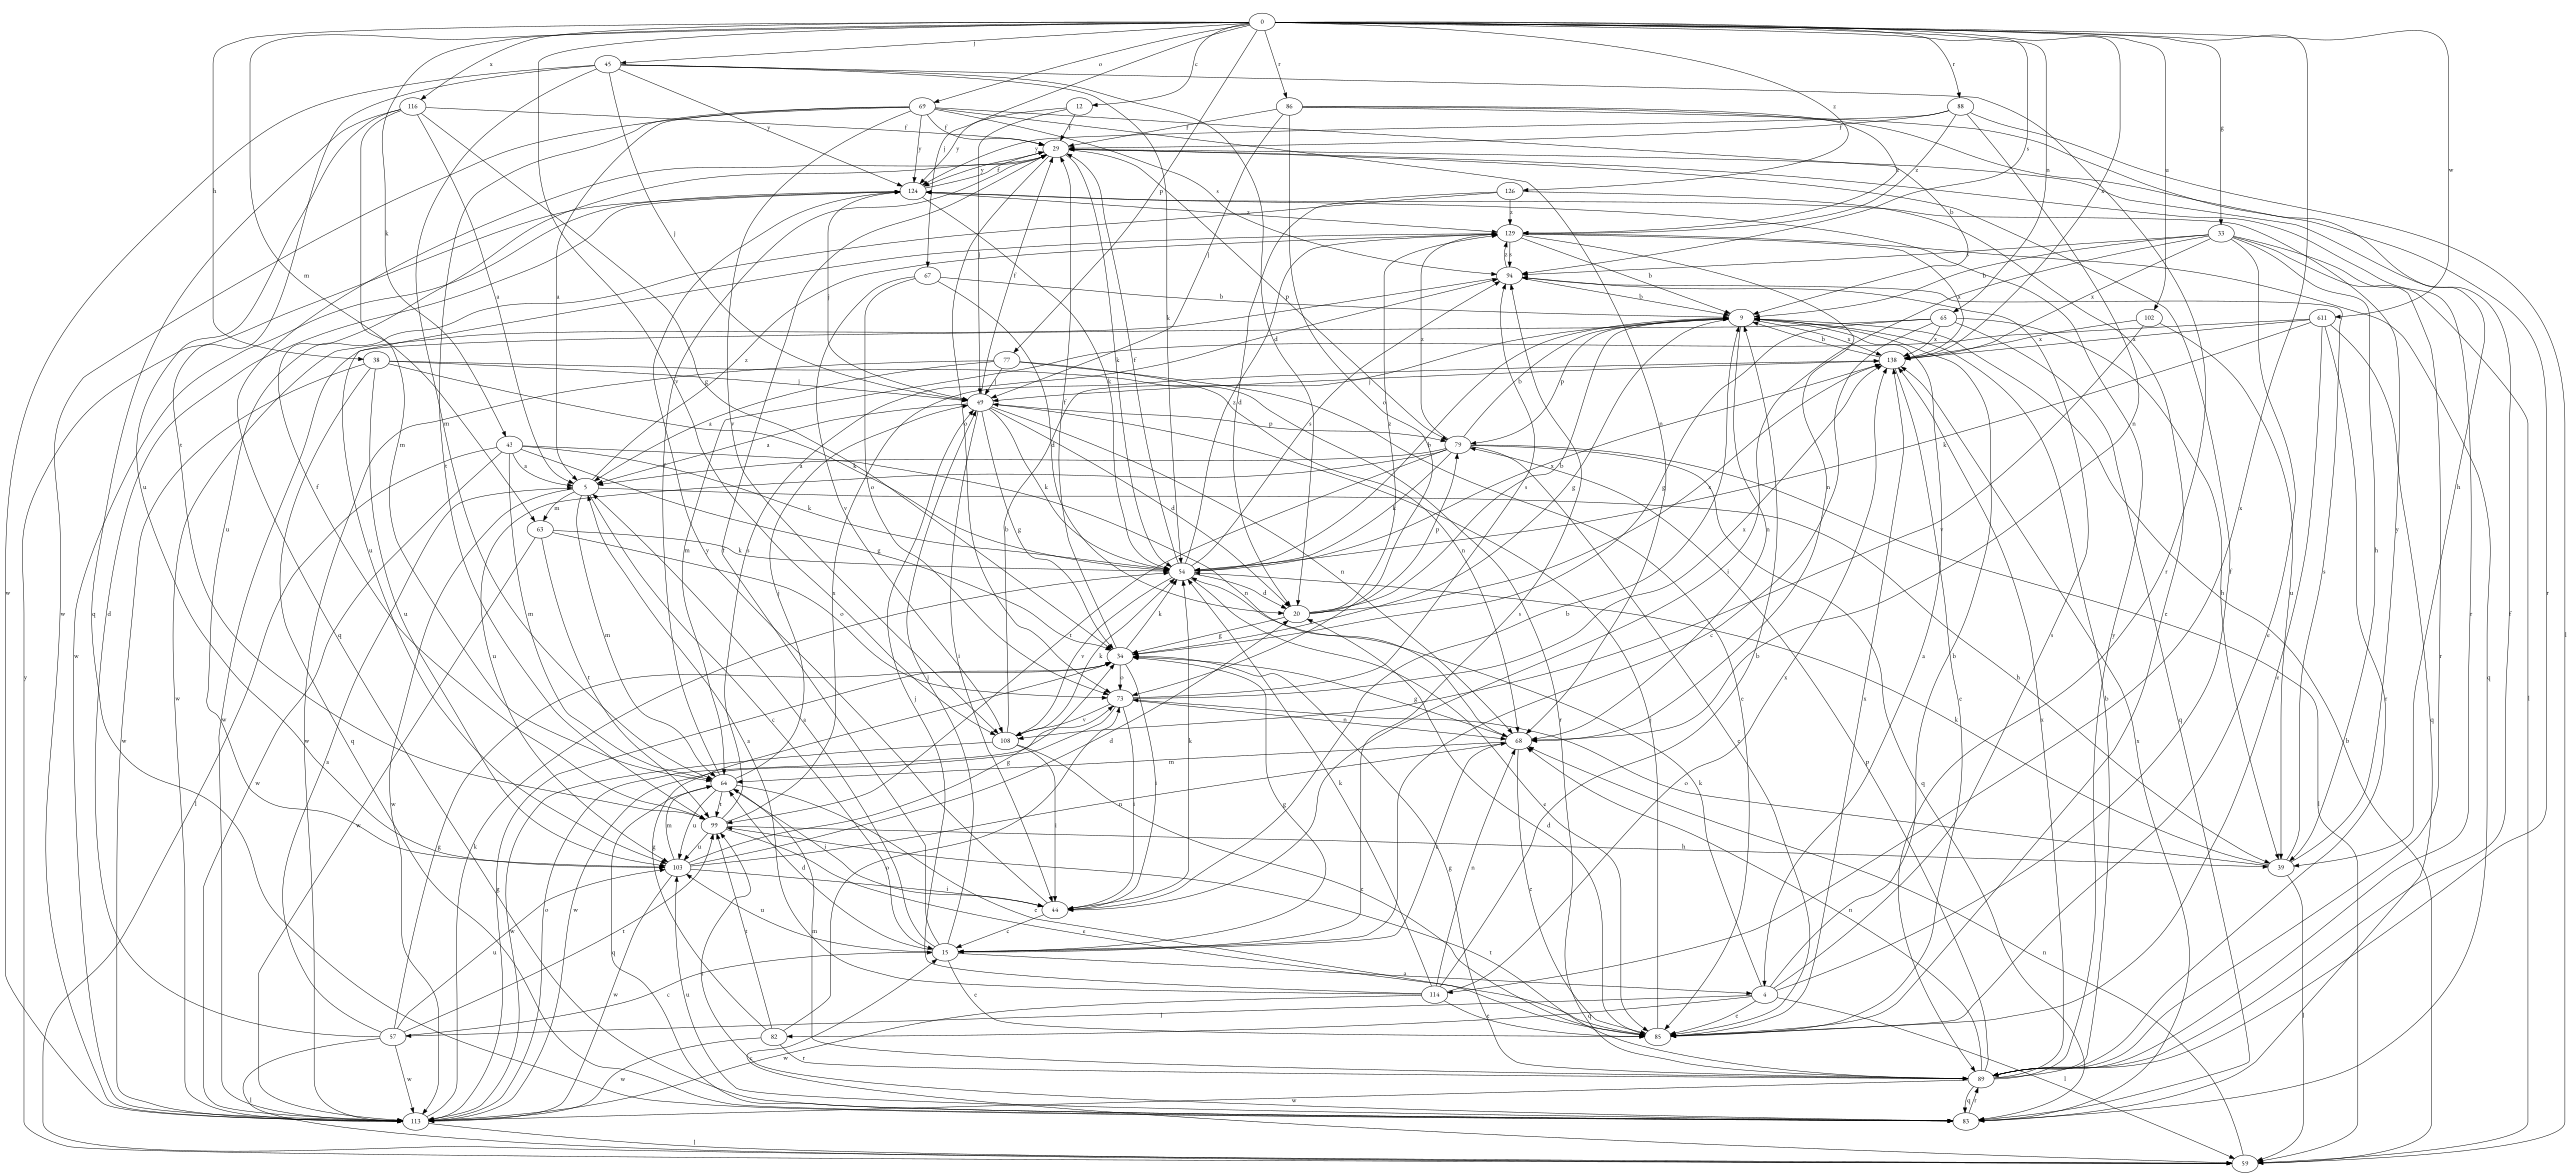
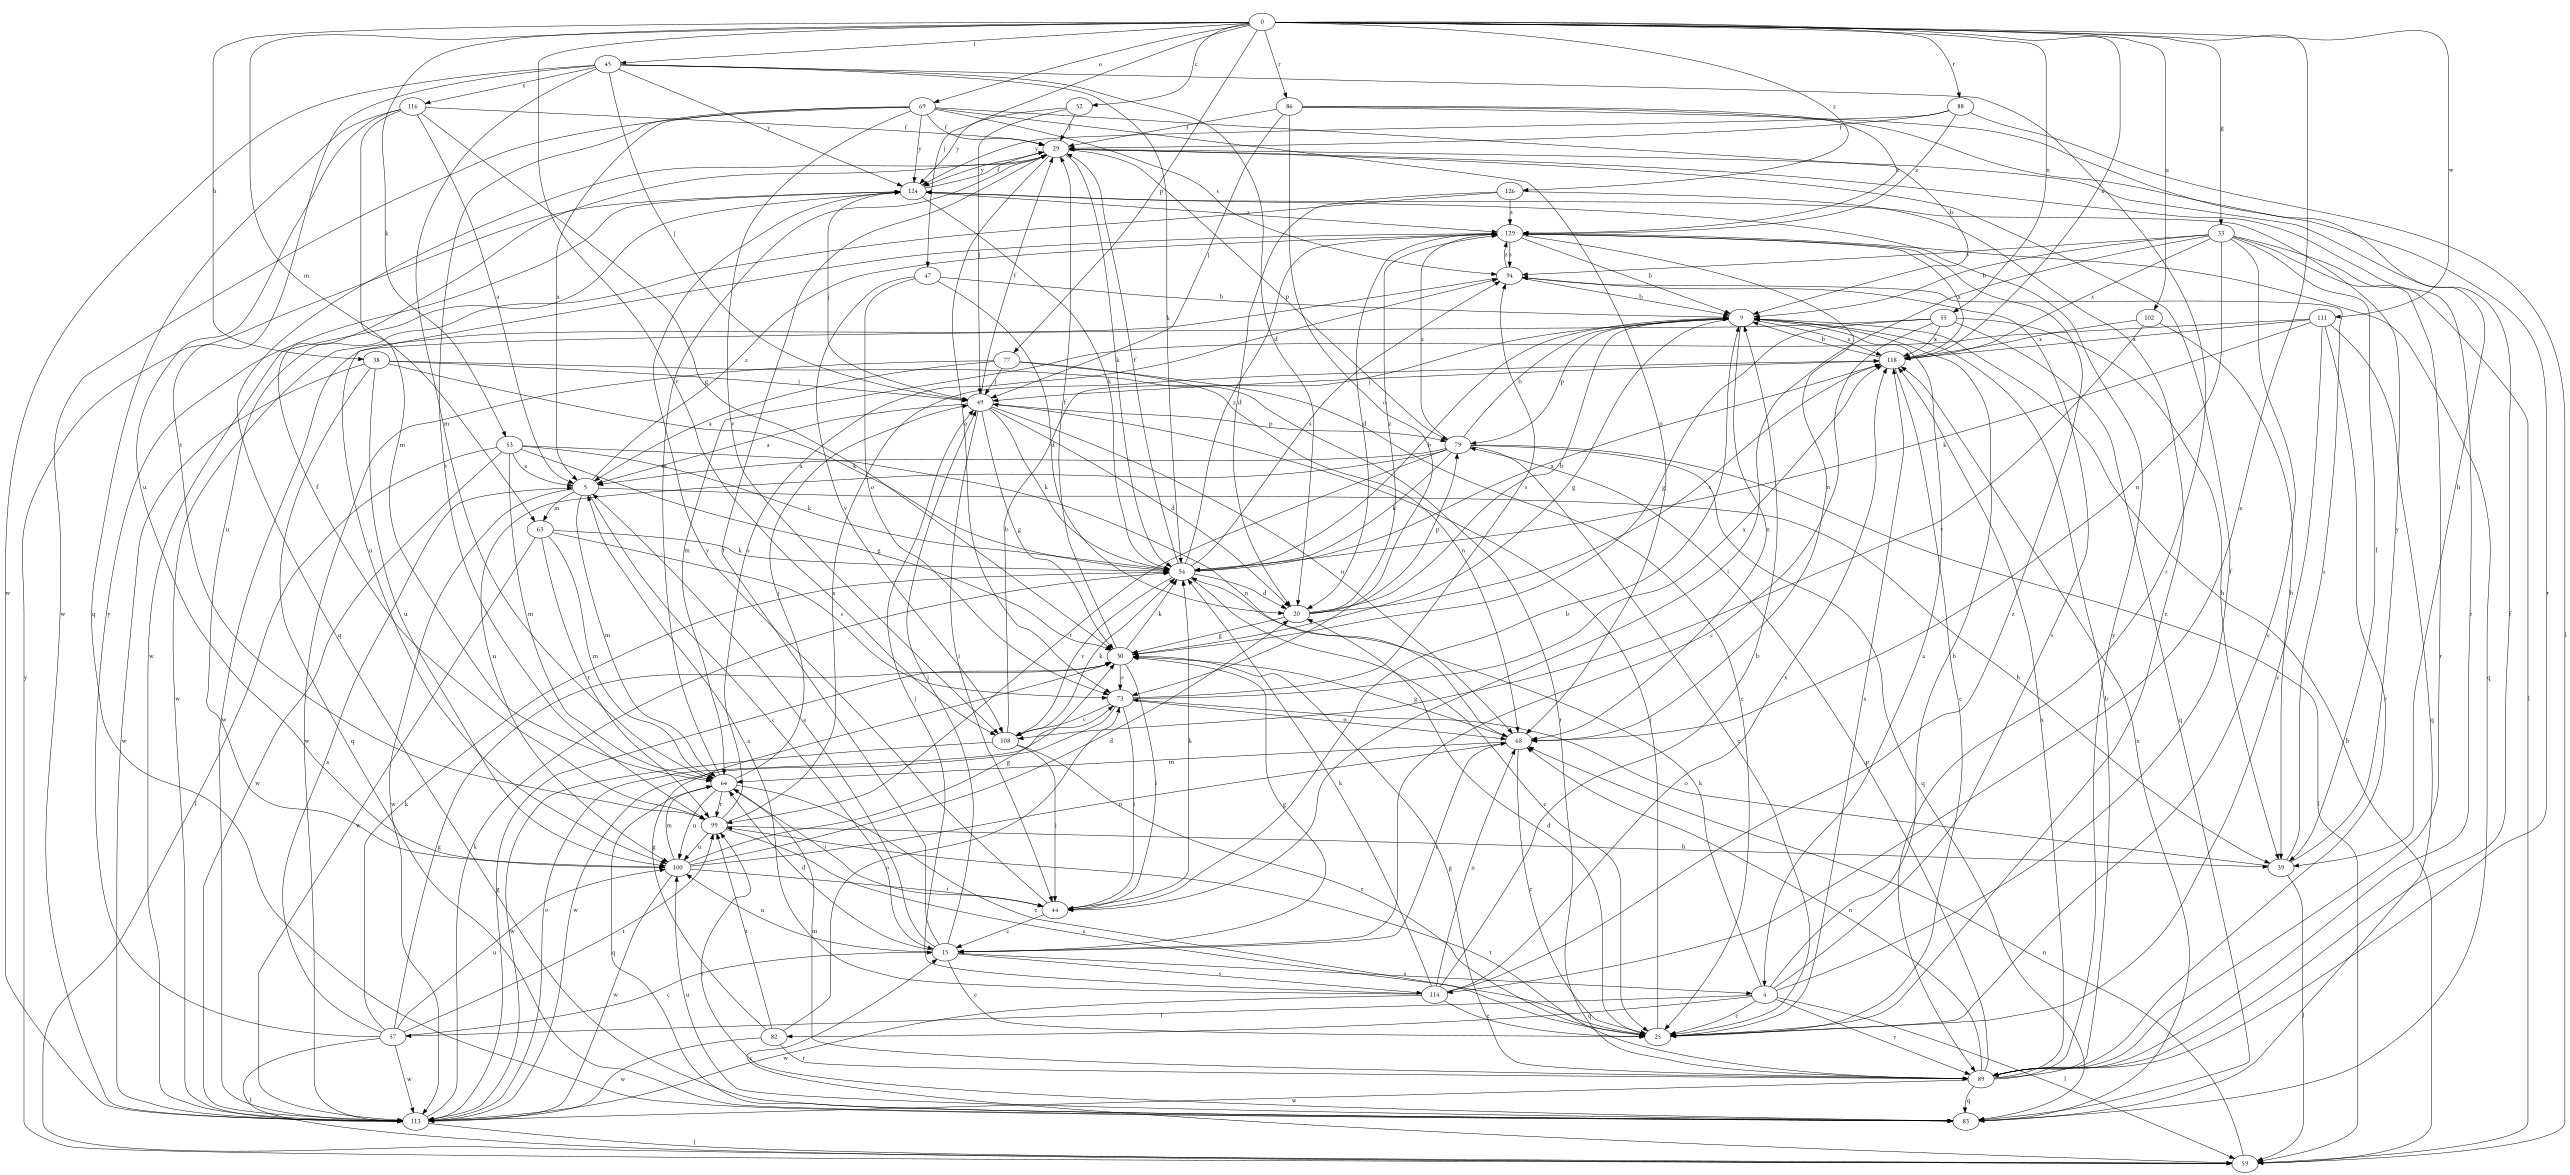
edge "0" -> "116": now "45" -> "116"
edge "0" -> "94": removed, label "s"
node "12": label "12" -> "52"
node "67": label "67" -> "47"
node "65": label "65" -> "55"
node "611": label "611" -> "111"
node "138": label "138" -> "118"
edge "129" -> "20": added, label "d"
node "43": label "43" -> "53"
edge "64" -> "29": label "f" -> "m"
edge "124" -> "113": reversed
edge "88" -> "68": now "33" -> "68"
edge "114" -> "129": added, label "z"
edge "33" -> "39": label "h" -> "l"
edge "102" -> "39": label "u" -> "h"
edge "57" -> "124": label "d" -> "y"
edge "63" -> "73": label "o" -> "s"
edge "39" -> "54": now "57" -> "54"
node "34": label "34" -> "30"
edge "63" -> "64": added, label "m"
edge "15" -> "94": now "15" -> "114"
node "103": label "103" -> "100"
node "85": label "85" -> "25"
edge "83" -> "89": now "4" -> "89"
